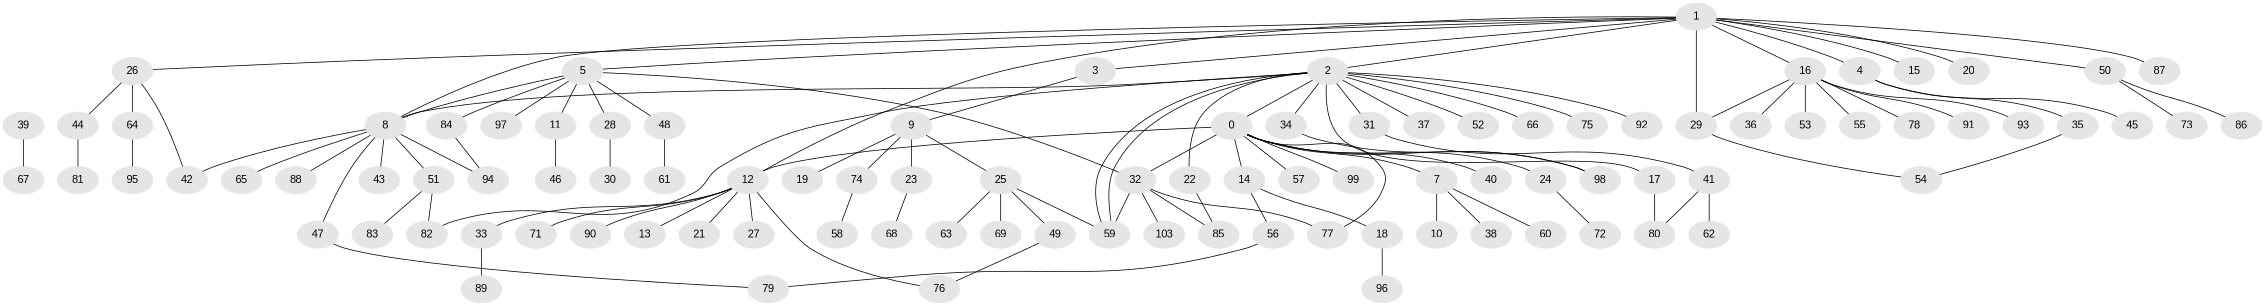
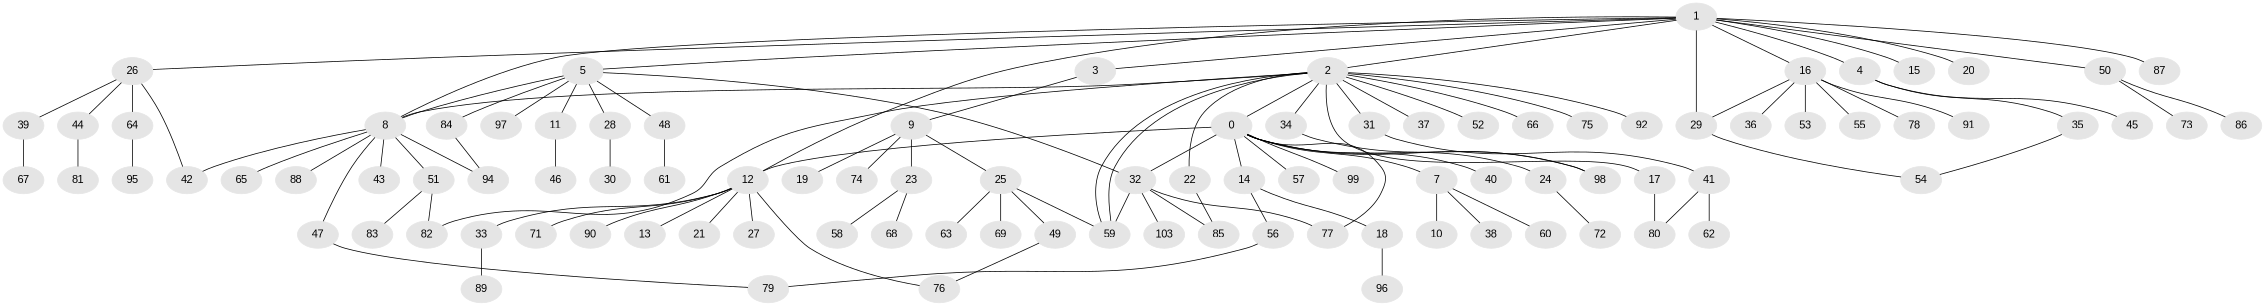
edge "26" -- "39": added
node "93": removed
edge "74" -- "58": now "23" -- "58"
